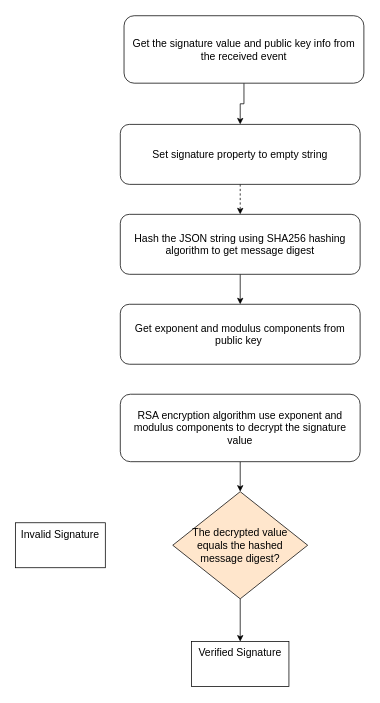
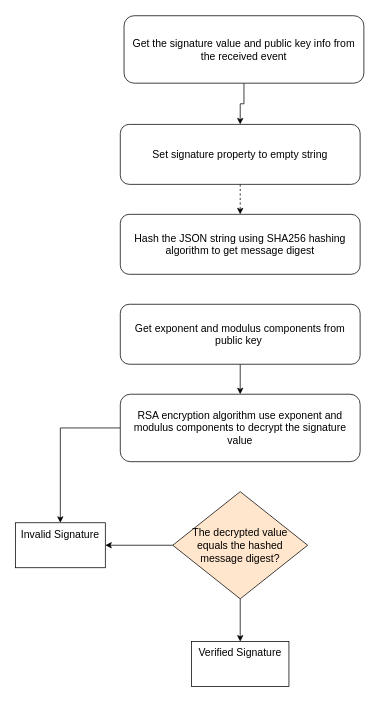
edge "Hash the JSON string using SHA256 hashing algorithm to get message digest" -> "Get exponent and modulus components from public key": removed
edge "Get exponent and modulus components from public key" -> "RSA encryption algorithm use exponent and modulus components to decrypt the signature value": added
edge "RSA encryption algorithm use exponent and modulus components to decrypt the signature value" -> "The decrypted value equals the hashed message digest?": now "RSA encryption algorithm use exponent and modulus components to decrypt the signature value" -> "Invalid Signature"
edge "The decrypted value equals the hashed message digest?" -> "Invalid Signature": added
